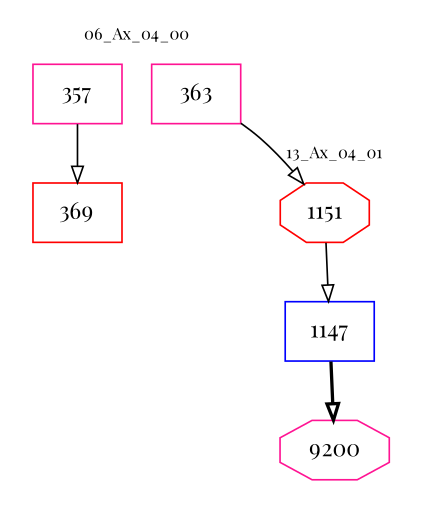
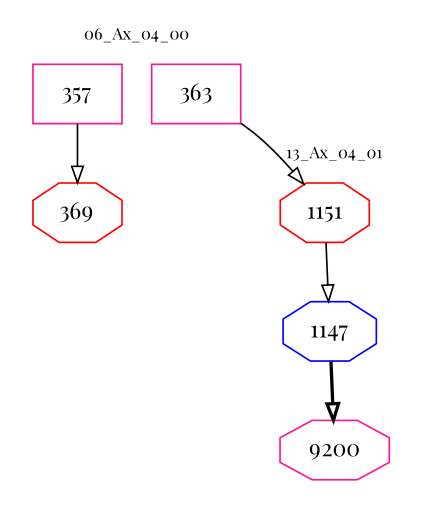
node "369": shape box -> octagon
node "1147": shape box -> octagon
